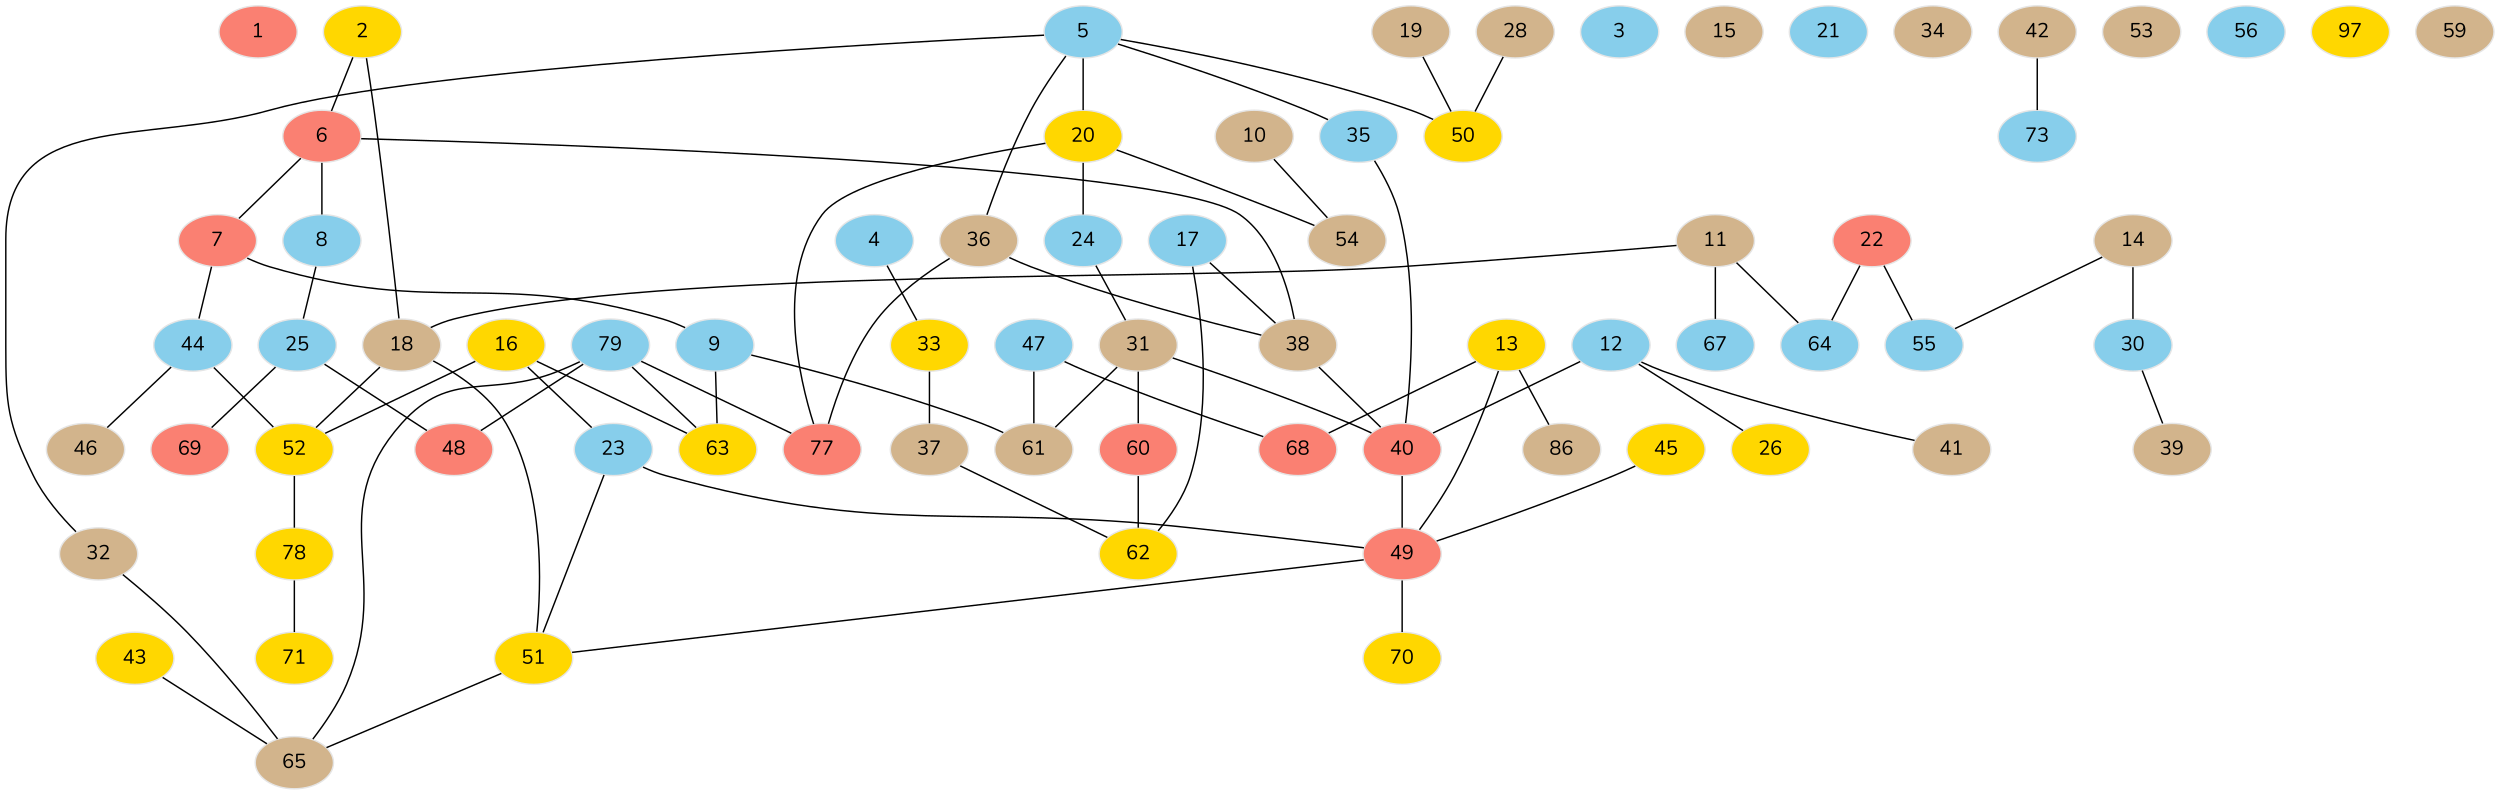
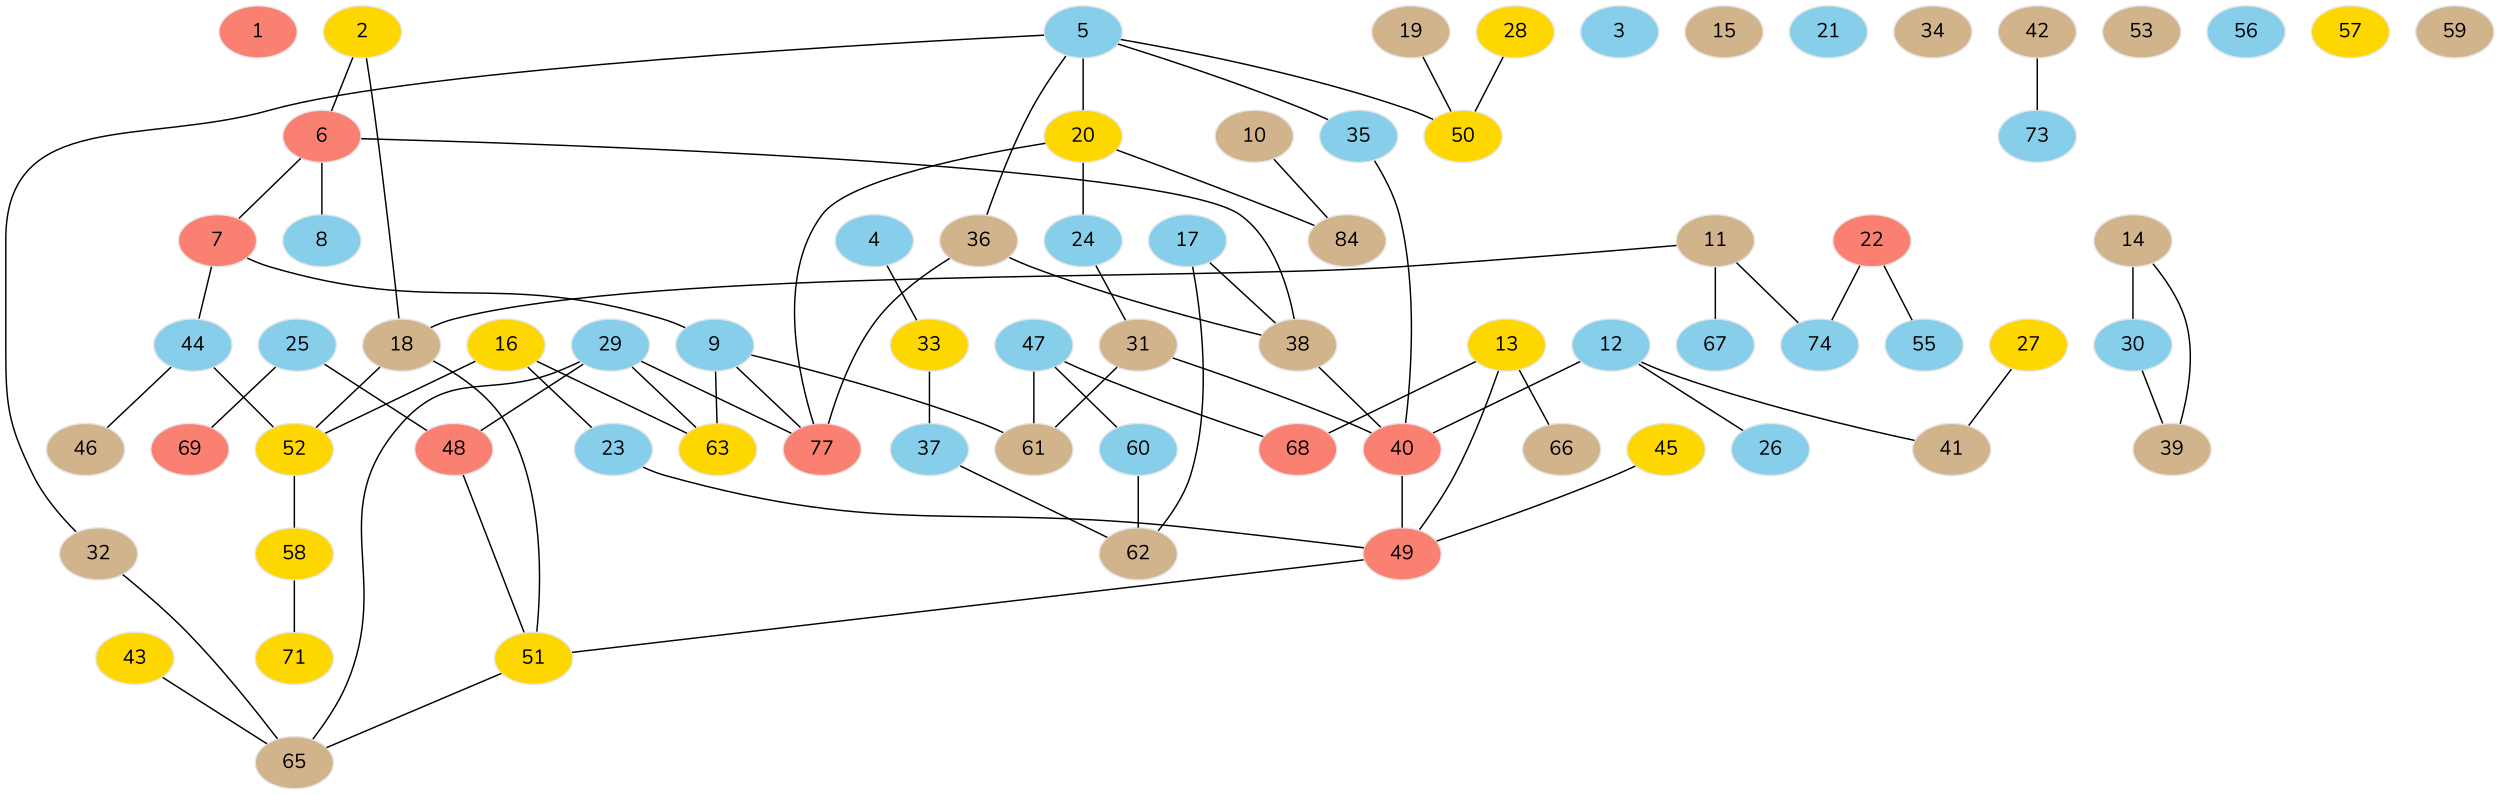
node "28": fillcolor tan -> gold
node "97": label "97" -> "57"
node "54": label "54" -> "84"
edge "8" -- "25": removed
edge "14" -- "55": now "14" -- "39"
node "79": label "79" -> "29"
node "64": label "64" -> "74"
node "27": added
edge "9" -- "77": added
edge "31" -- "60": now "47" -- "60"
node "37": fillcolor tan -> skyblue
node "60": fillcolor salmon -> skyblue
node "86": label "86" -> "66"
node "26": fillcolor gold -> skyblue
node "78": label "78" -> "58"
edge "23" -- "51": now "48" -- "51"
node "62": fillcolor gold -> tan
node "70": removed
